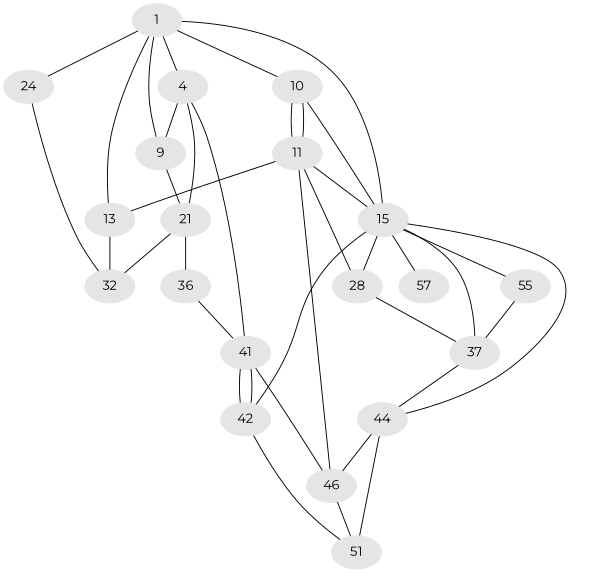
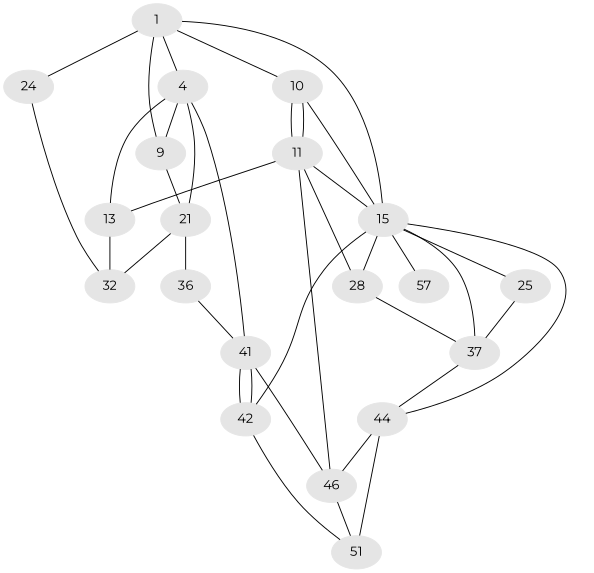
edge "1" -- "13": now "4" -- "13"
node "55": label "55" -> "25"
